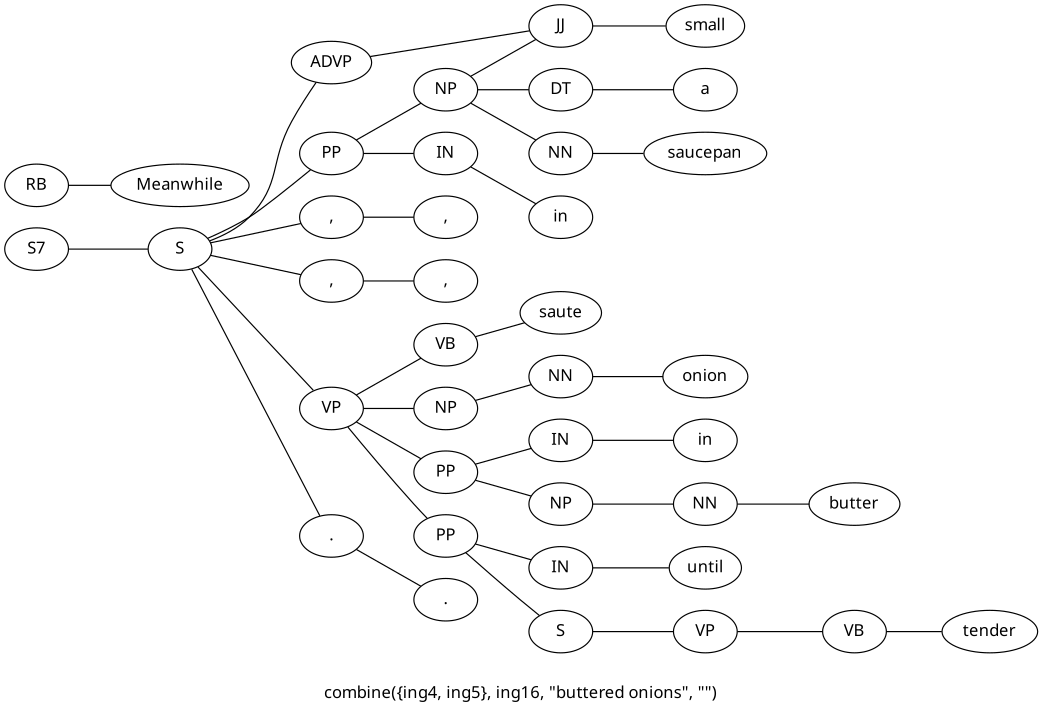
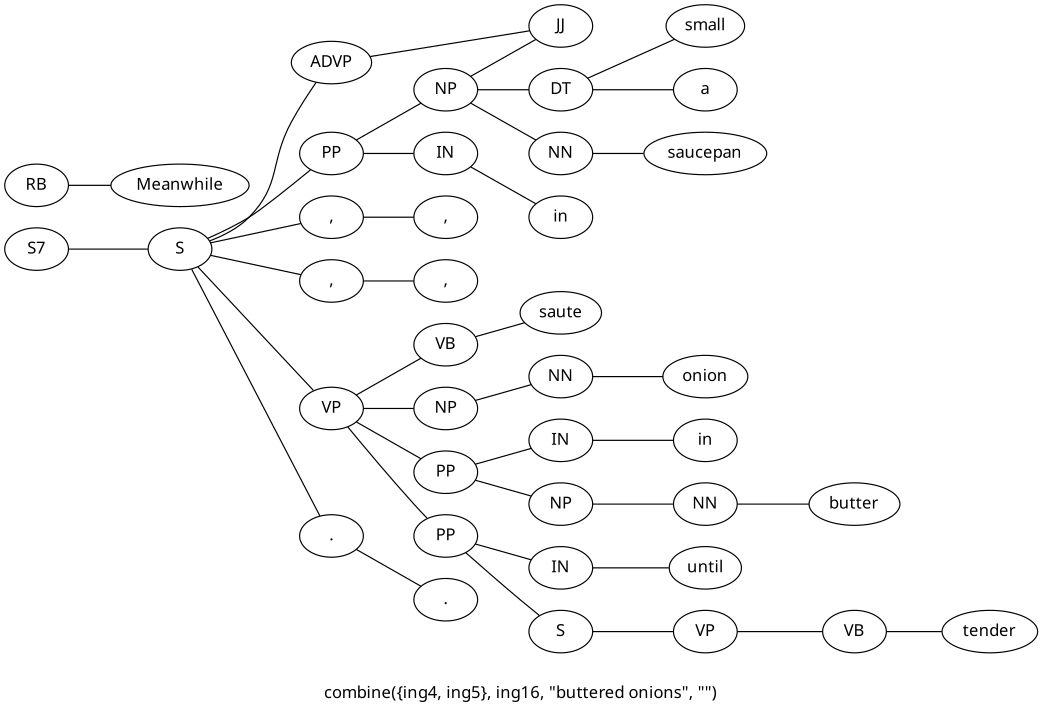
edge "JJ" -- "small": now "DT" -- "small"
